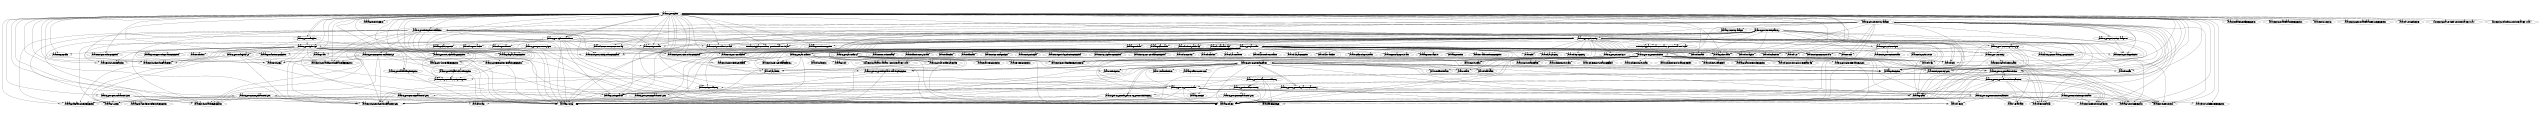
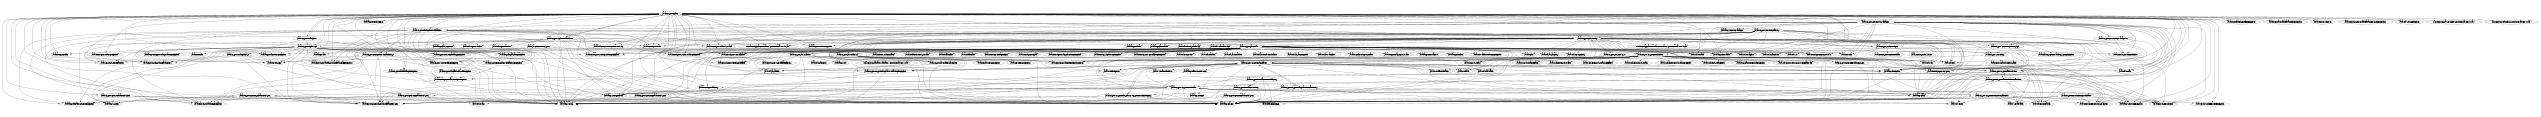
node "java.security.InvalidParameterException": label "java.security.InvalidParameterException" -> "java.internal.InvalidParameterException"
node "javax.crypto.spec.PBEKeySpec": label "javax.crypto.spec.PBEKeySpec" -> "javax.jar.spec.PBEKeySpec"
node "java.nio.Random": label "java.nio.Random" -> "java.nio.Buffer"
node "java.lang.ArrayIndexOutOfBoundsException": removed
node "java.jca.Arrays": label "java.jca.Arrays" -> "java.util.Arrays"
